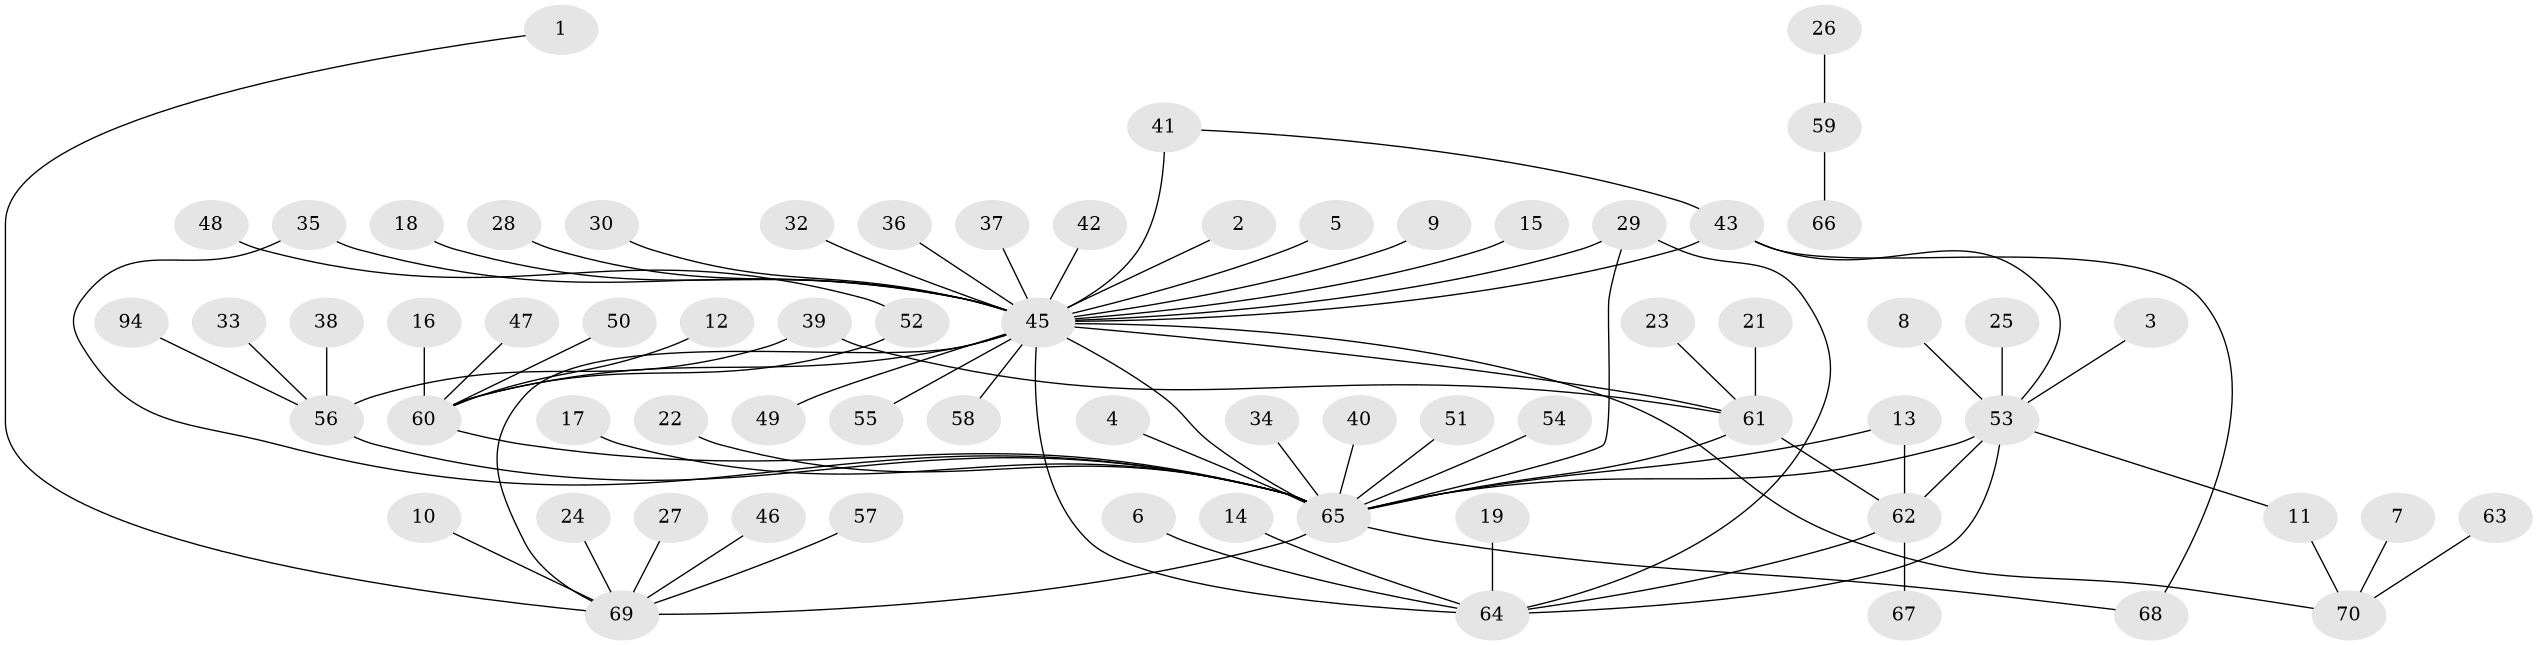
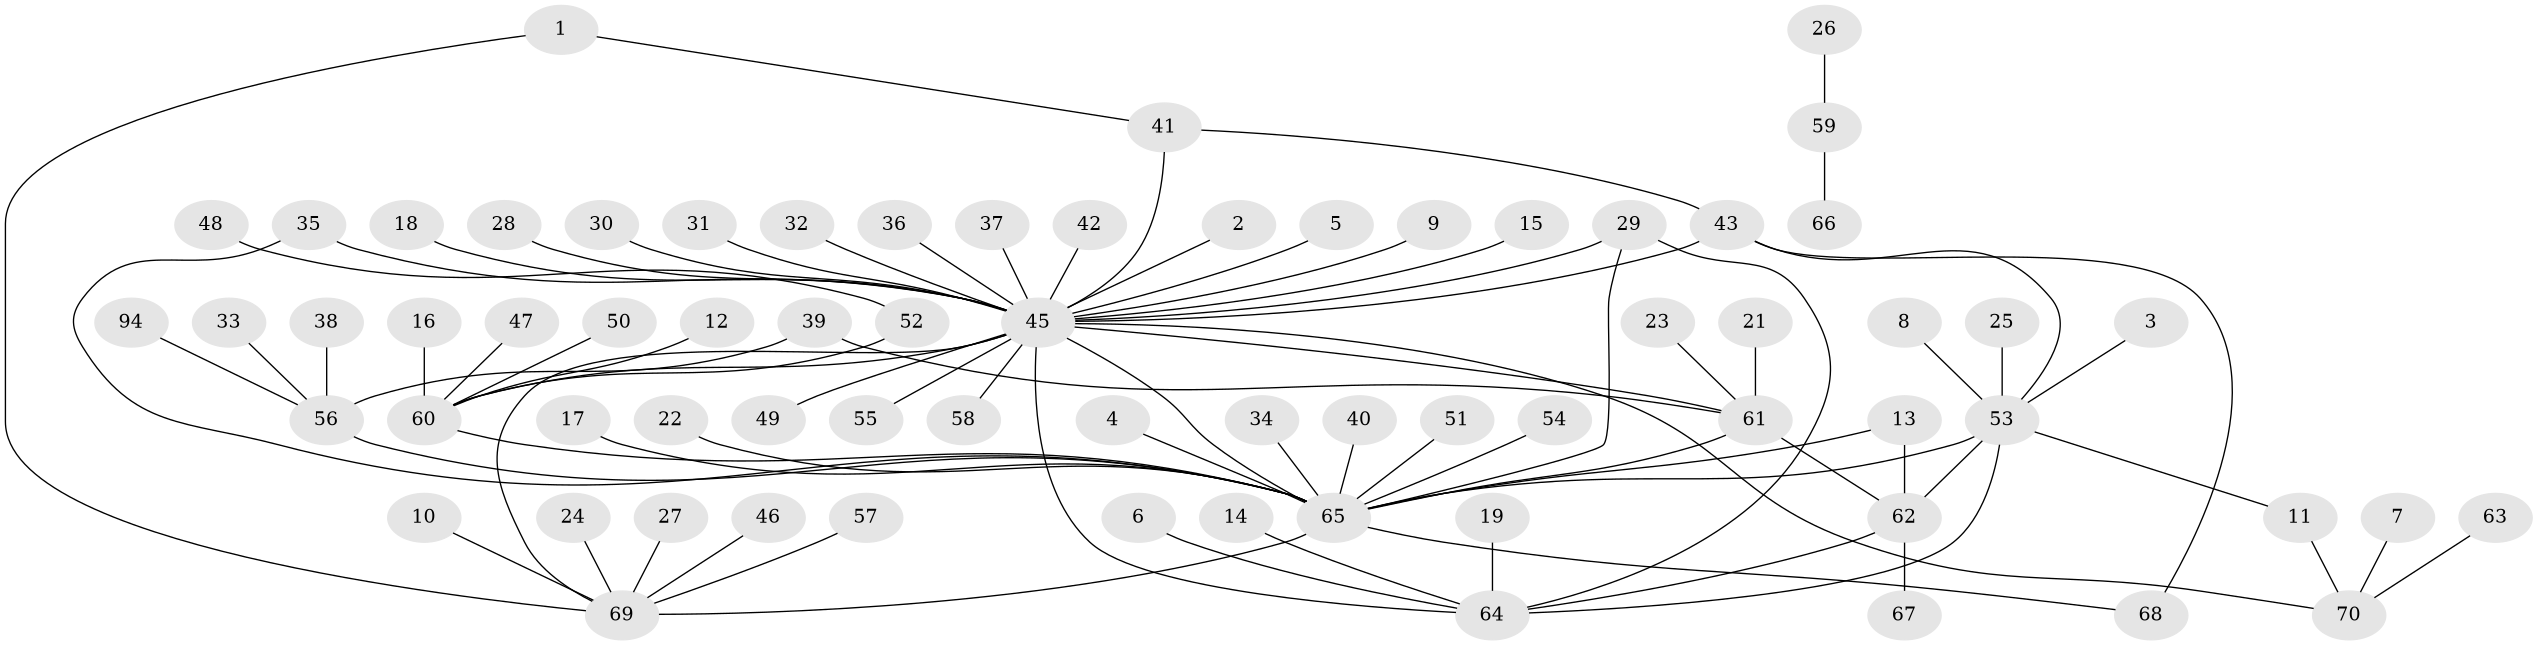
edge "1" -- "41": added
node "31": added
